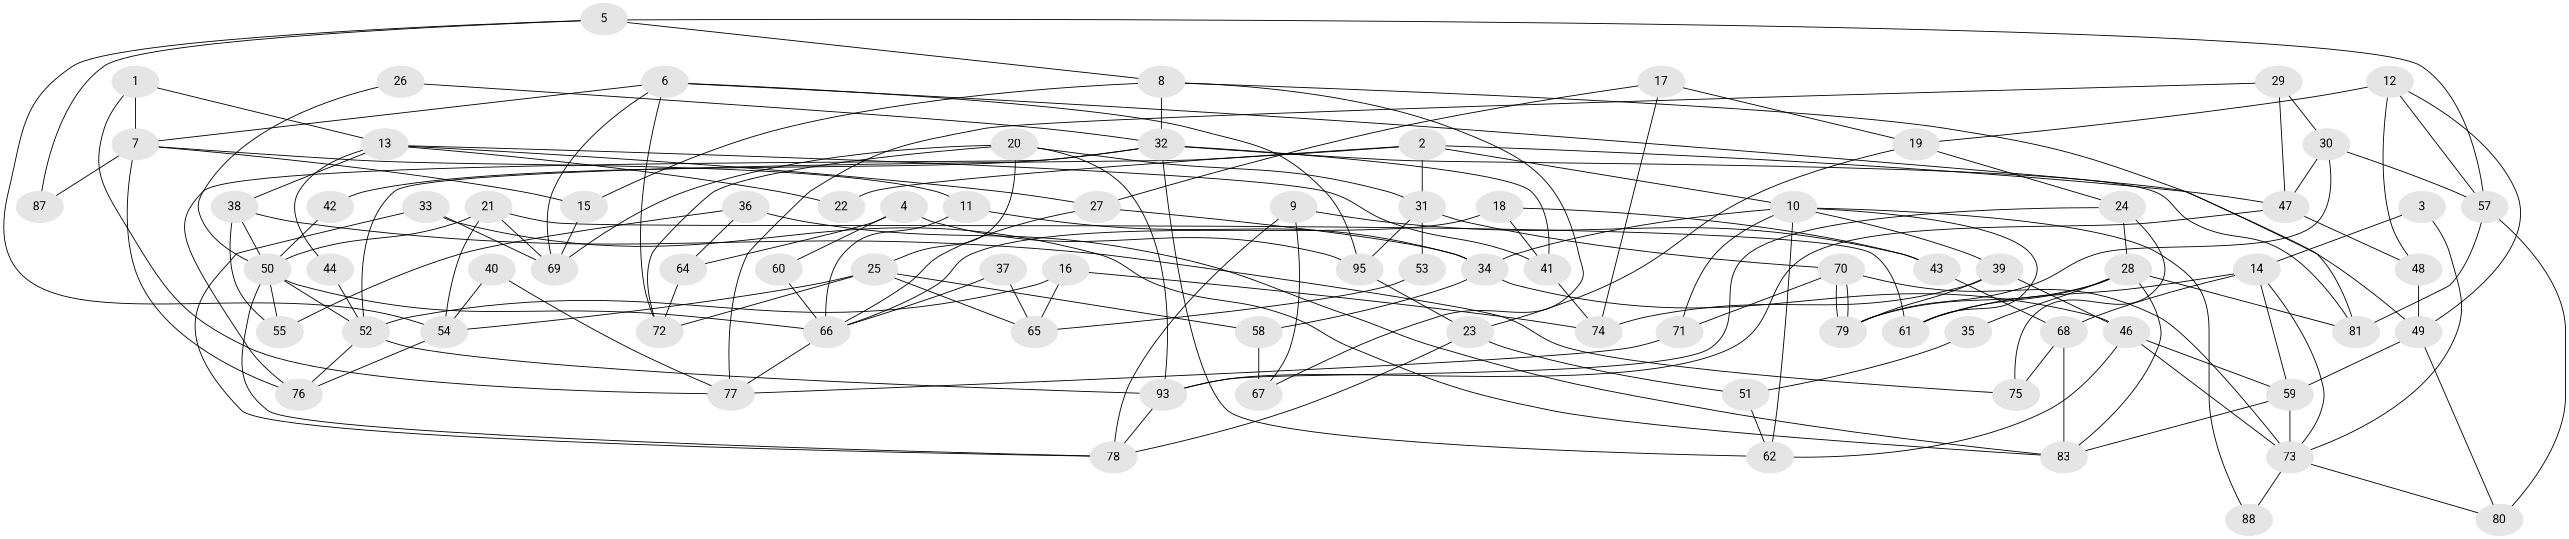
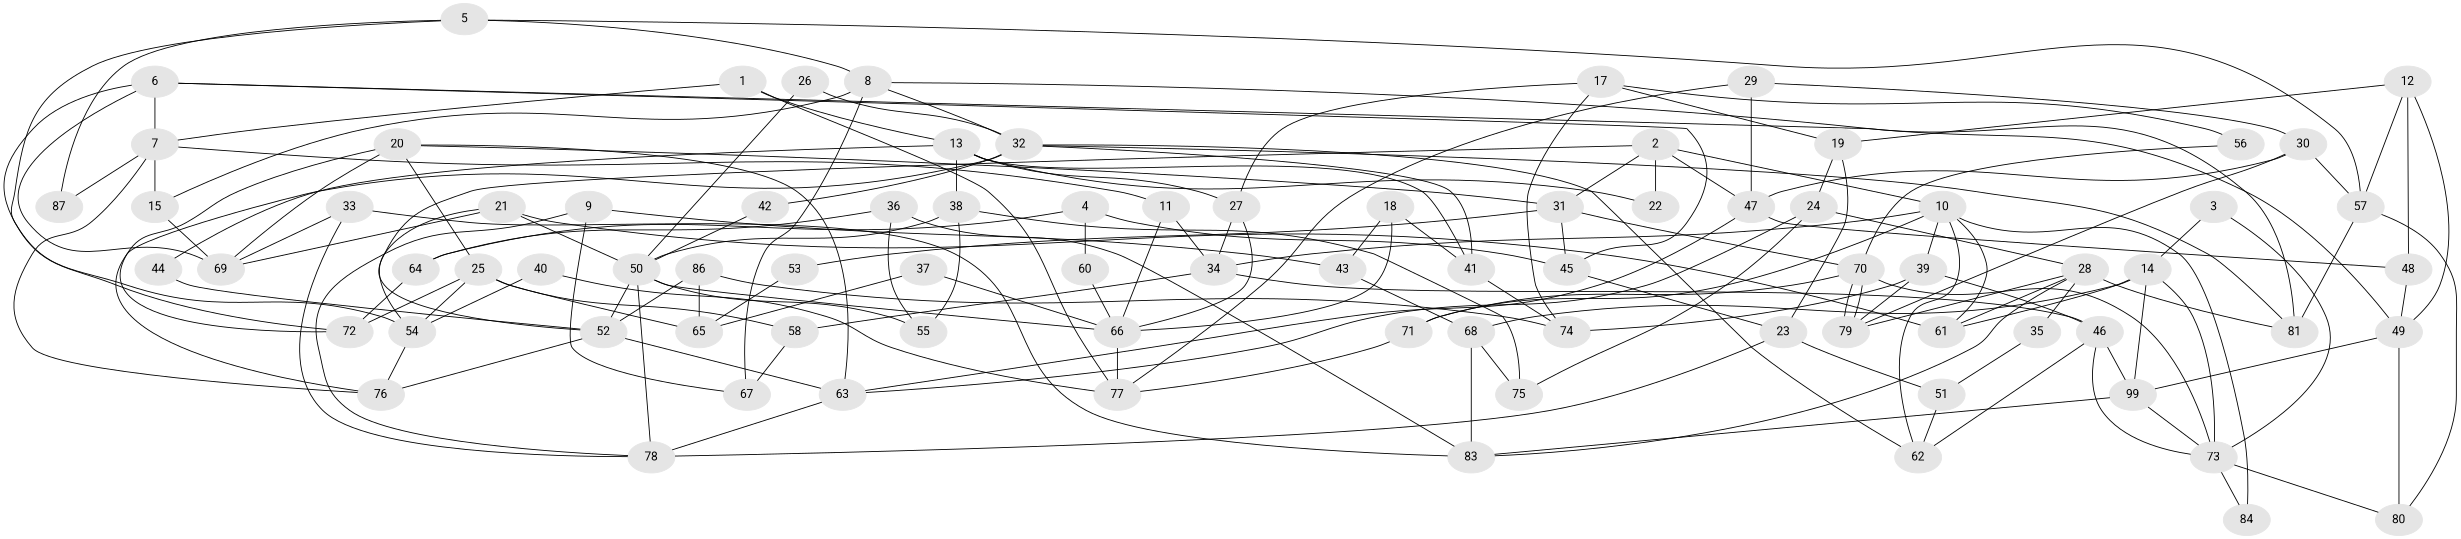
node "56": added
node "16": label "16" -> "86"
node "95": label "95" -> "45"
node "93": label "93" -> "63"
node "59": label "59" -> "99"
node "88": label "88" -> "84"
